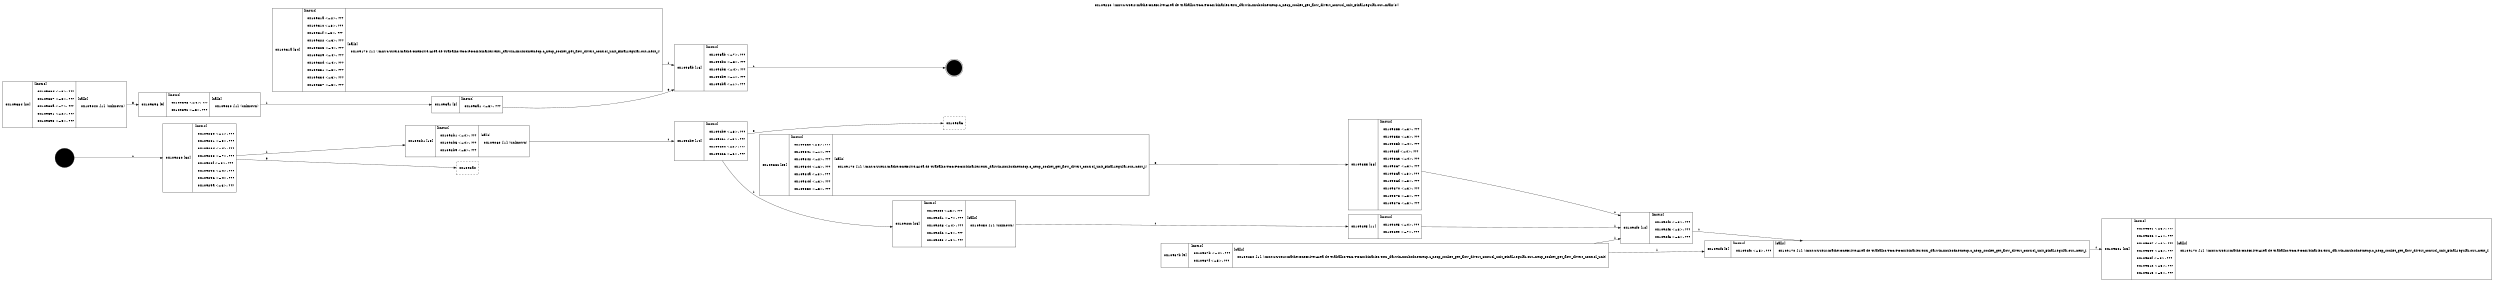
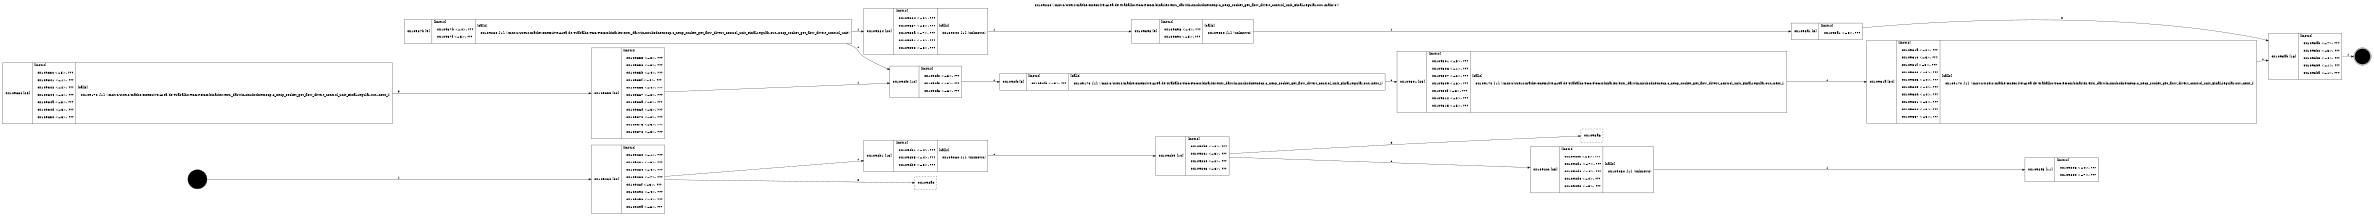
edge "0x109301 [25]" -> "0x10931a [34]": added, label "1"
edge "0x109384 [20]" -> "0x109398 [9]": label " 8" -> " 1"
edge "0x1092e5 [11]" -> "0x1092f0 [12]": removed, label "1"
edge "0x10937b [9]" -> "0x1092fc [5]": now "0x10937b [9]" -> "0x109384 [20]"
